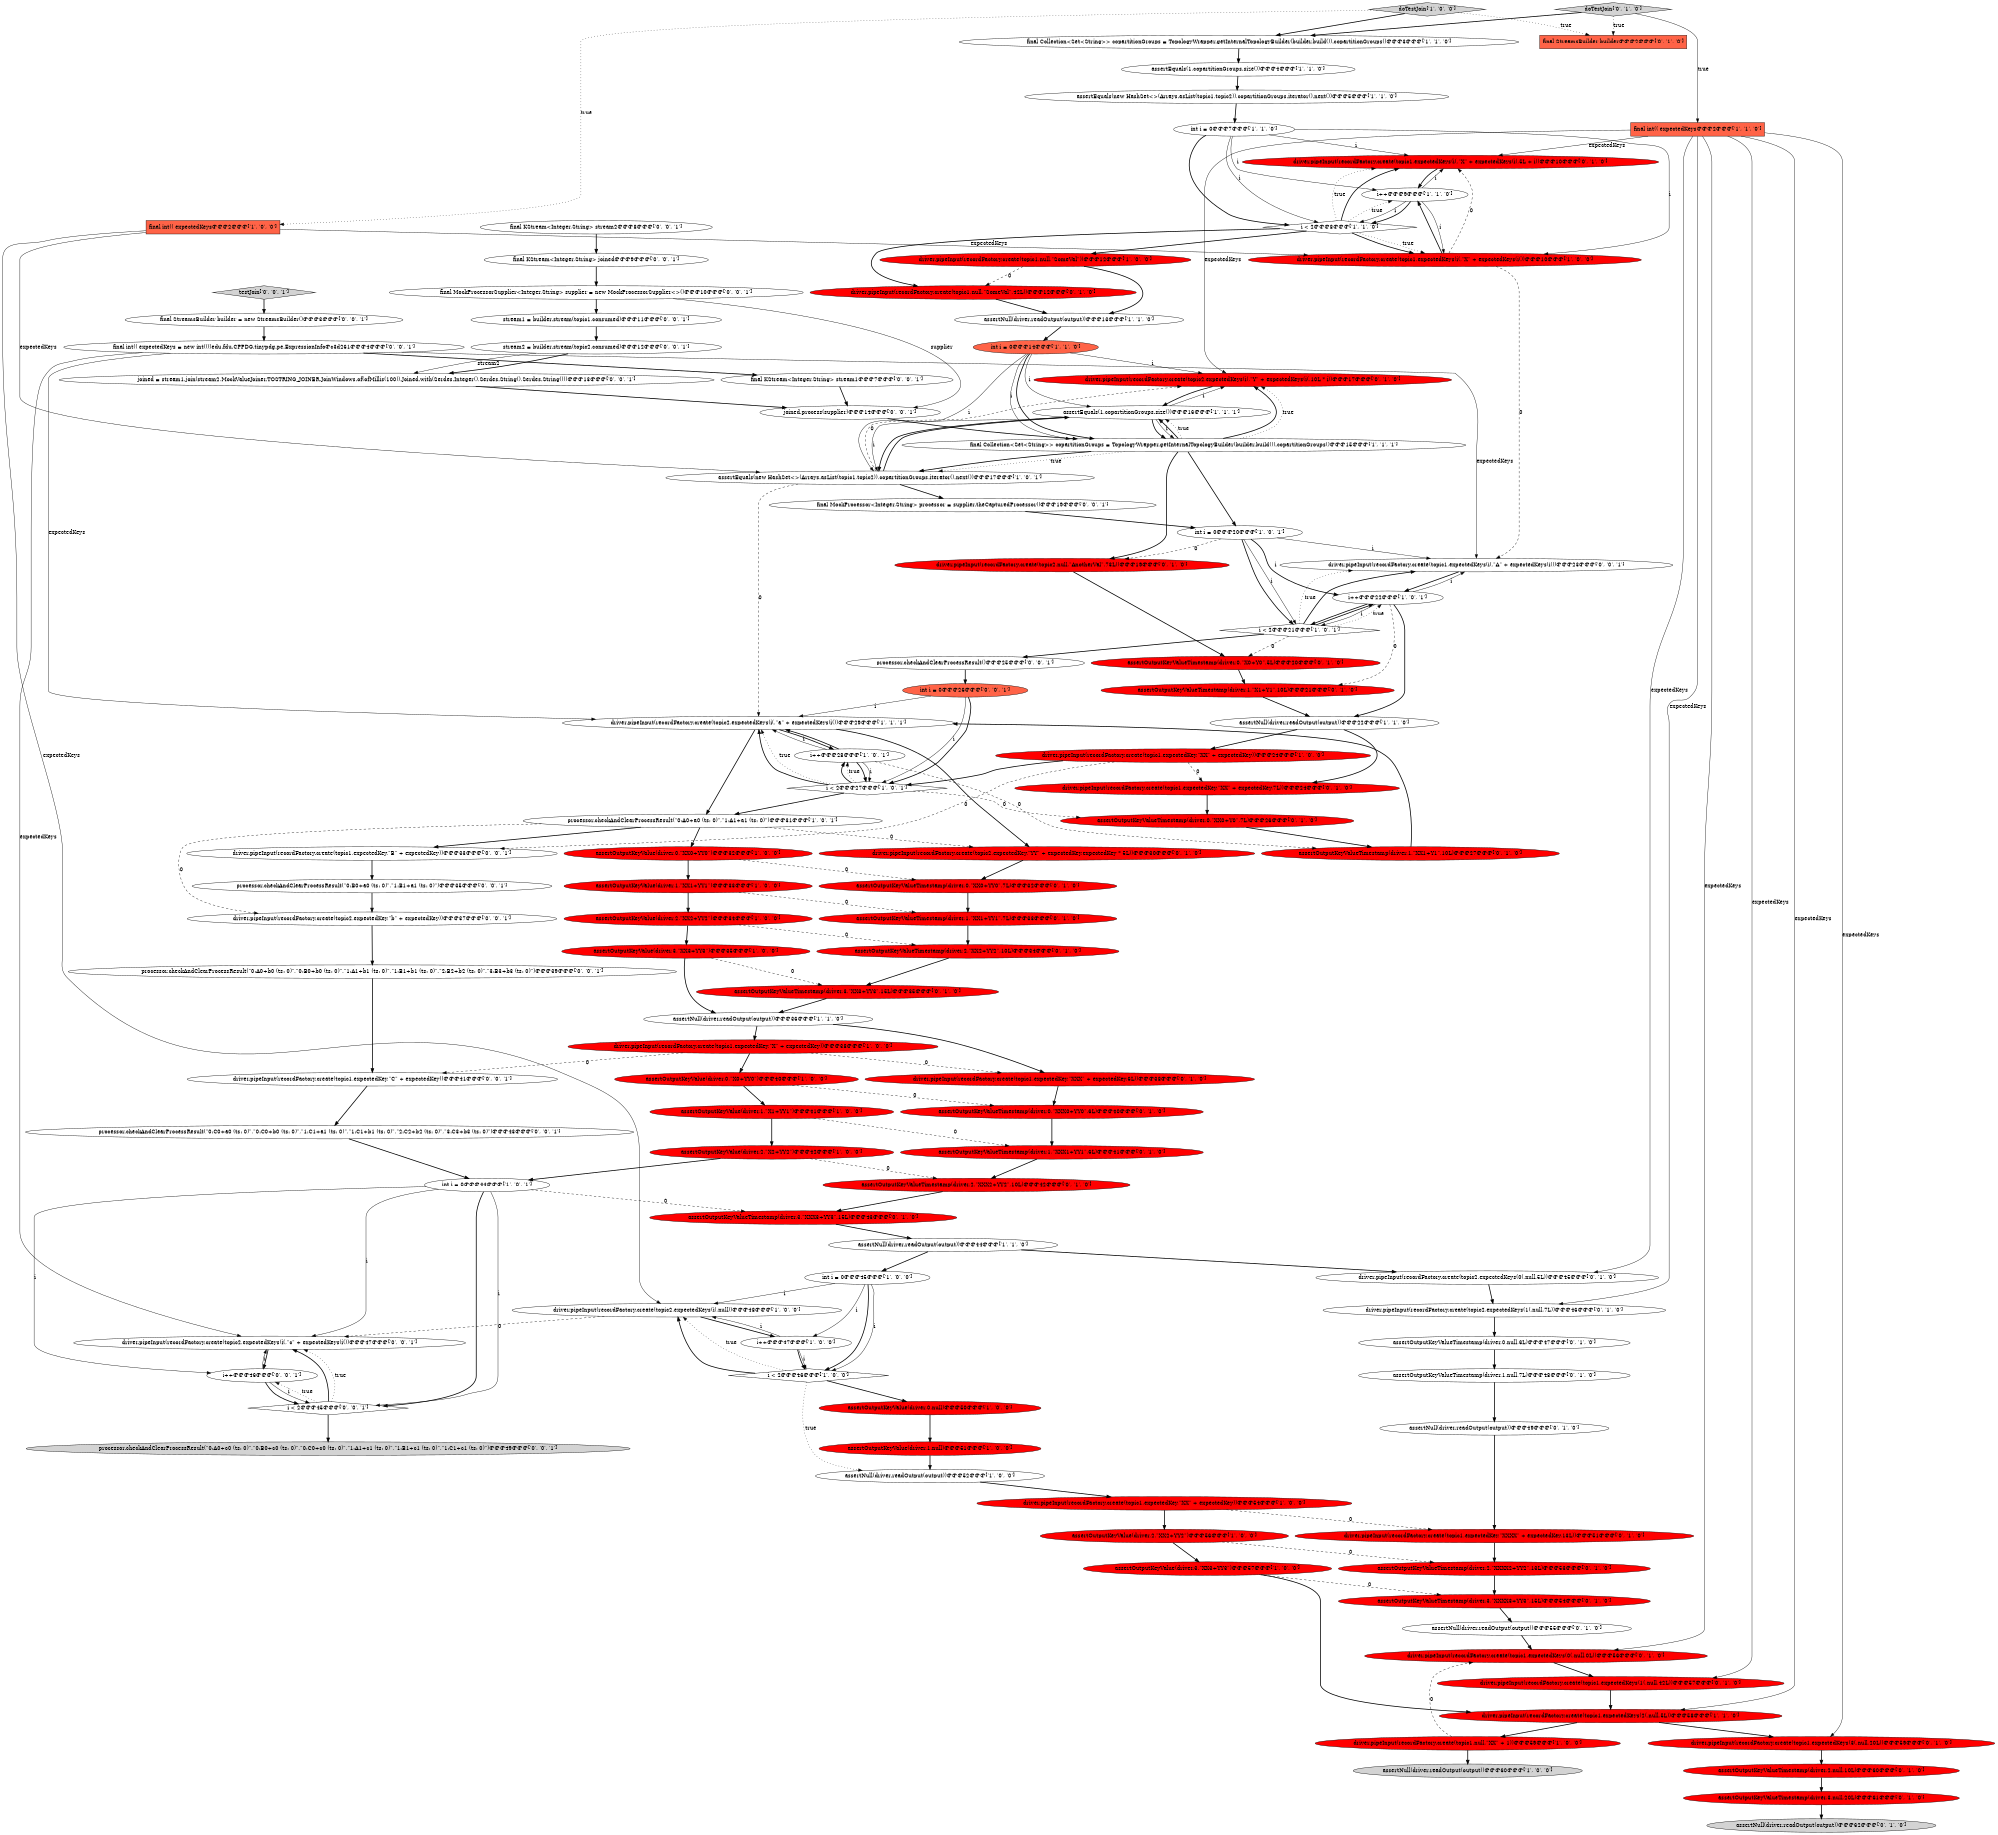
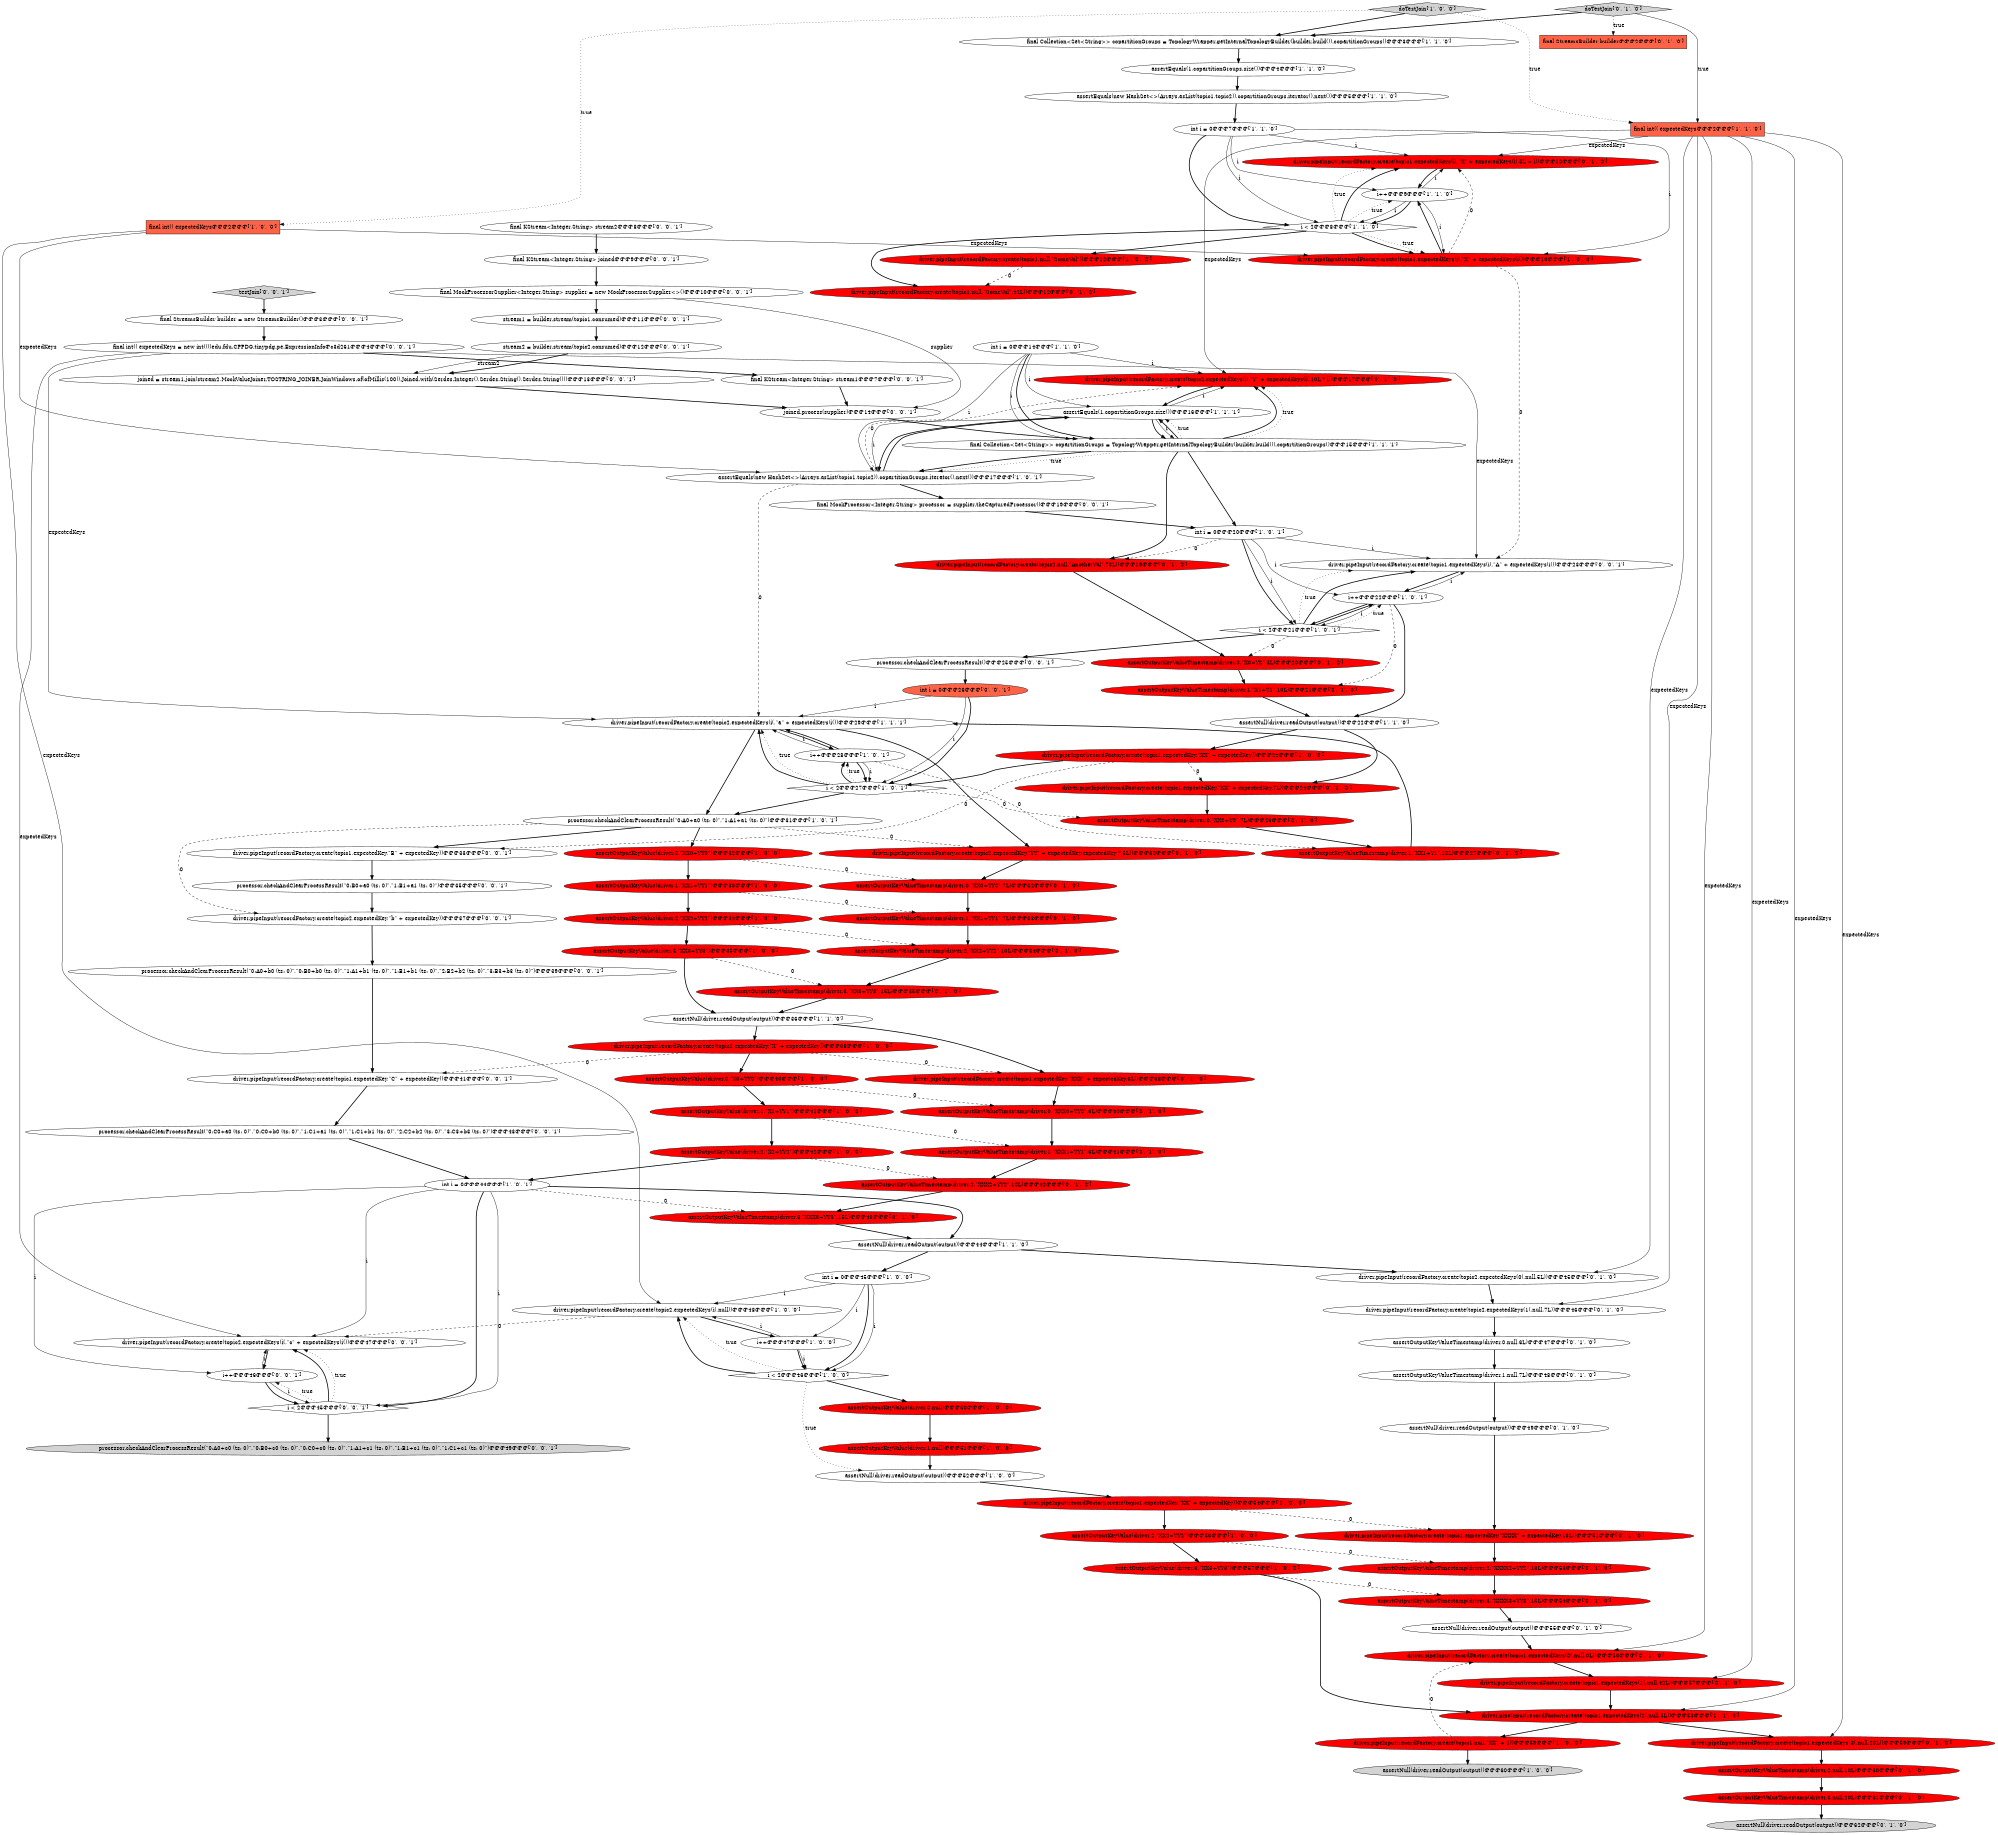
edge "doTestJoin['1', '0', '0']" -> "final StreamsBuilder builder@@@2@@@['0', '1', '0']": now "doTestJoin['1', '0', '0']" -> "final int(( expectedKeys@@@2@@@['1', '1', '0']"
node "assertNull(driver.readOutput(output))@@@13@@@['1', '1', '0']": removed
node "int i = 0@@@14@@@['1', '1', '0']": fillcolor tomato -> white
edge "int i = 0@@@20@@@['1', '0', '1']" -> "i++@@@22@@@['1', '0', '1']": style bold -> solid
edge "int i = 0@@@44@@@['1', '0', '1']" -> "assertNull(driver.readOutput(output))@@@44@@@['1', '1', '0']": added
